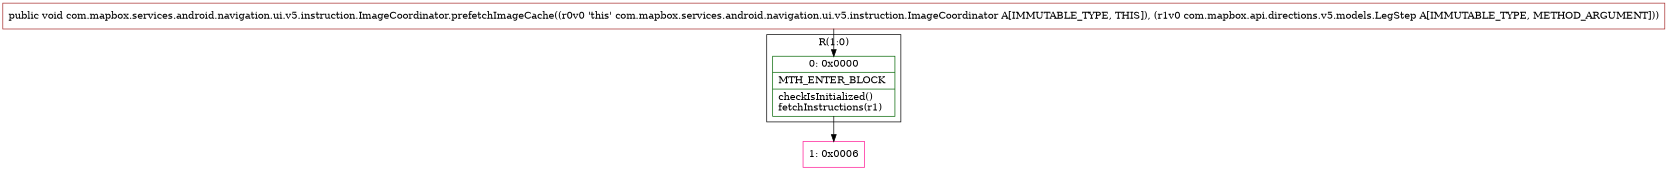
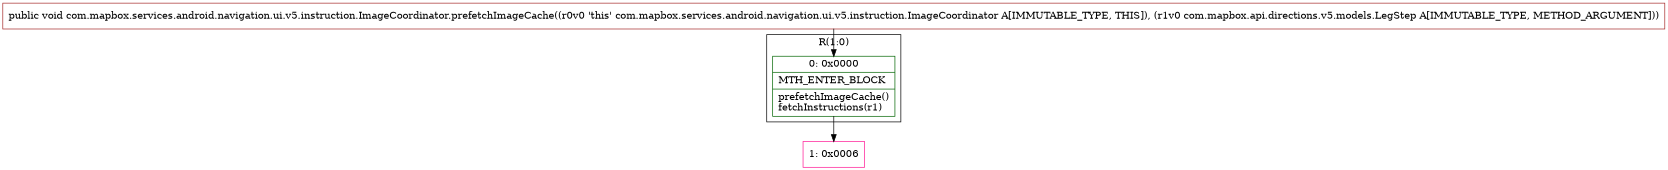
node "0: 0x0000": text "checkIsInitialized()" -> "prefetchImageCache()"
